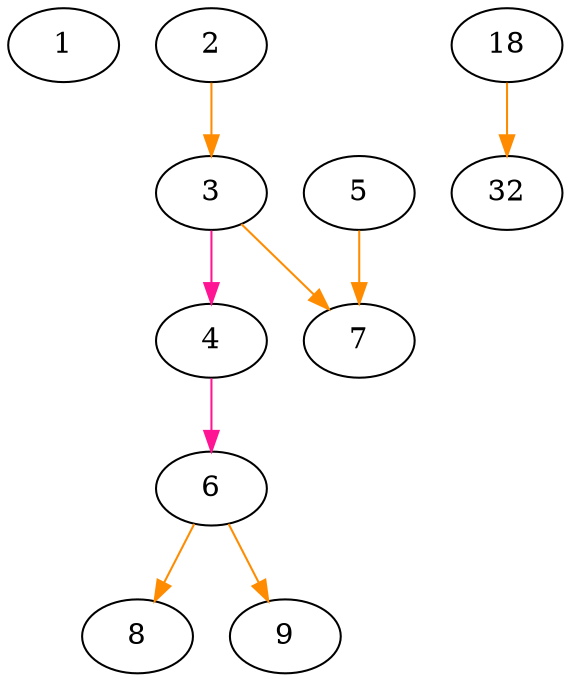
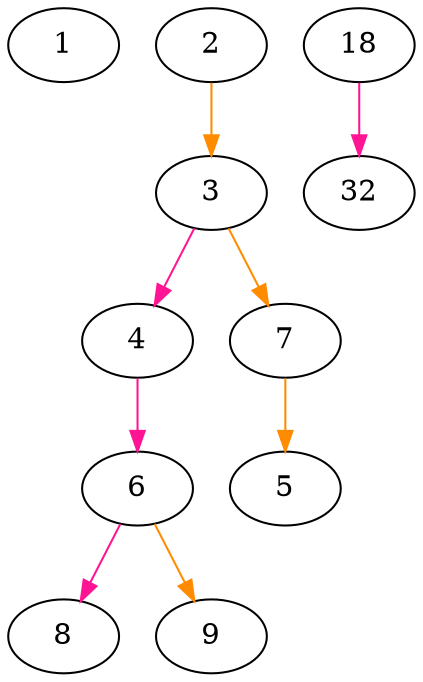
edge "18" -> "32": color darkorange -> deeppink
edge "5" -> "7": reversed
edge "6" -> "8": color darkorange -> deeppink
